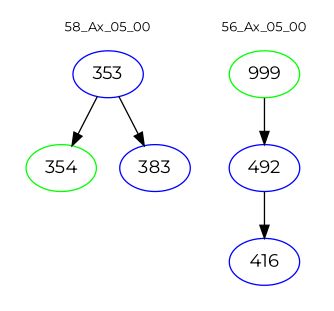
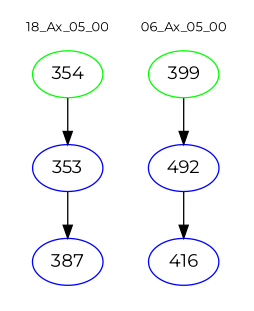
cluster "58_Ax_05_00": label "58_Ax_05_00" -> "18_Ax_05_00"
cluster "56_Ax_05_00": label "56_Ax_05_00" -> "06_Ax_05_00"
node "999": label "999" -> "399"
edge "353" -> "354": reversed
node "383": label "383" -> "387"
